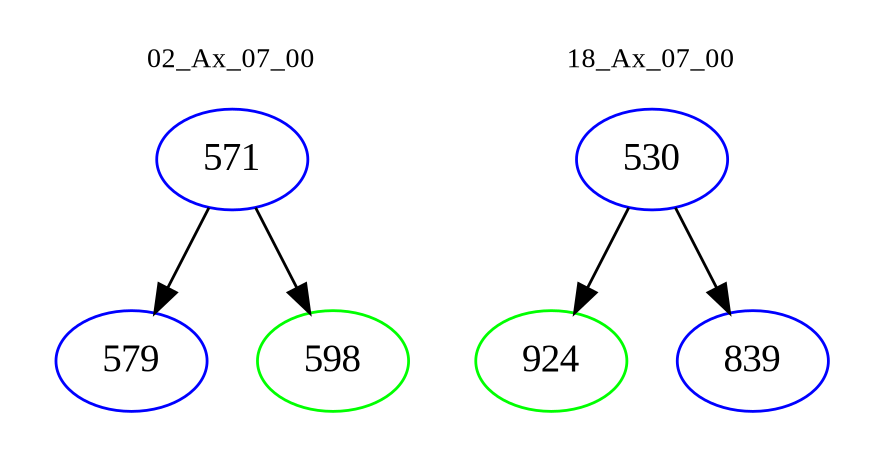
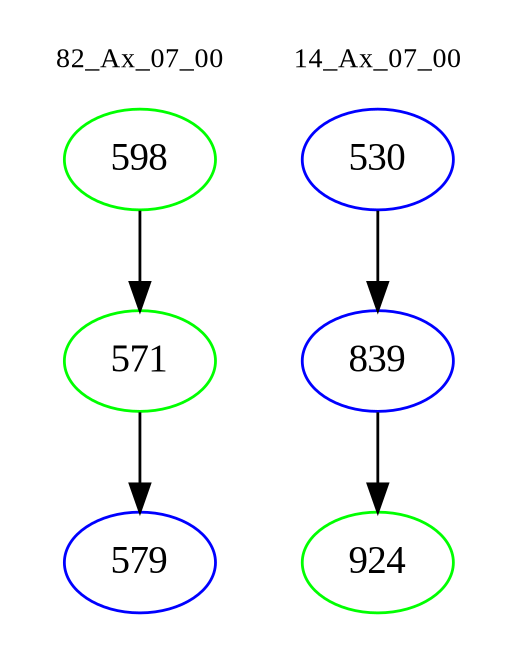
cluster "02_Ax_07_00": label "02_Ax_07_00" -> "82_Ax_07_00"
cluster "18_Ax_07_00": label "18_Ax_07_00" -> "14_Ax_07_00"
node "571": color blue -> green
edge "571" -> "598": reversed
edge "530" -> "924": now "839" -> "924"
